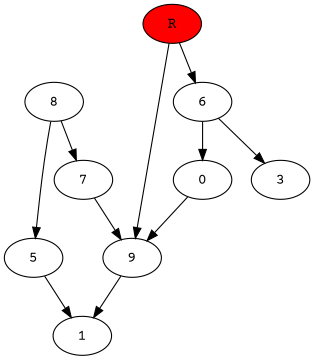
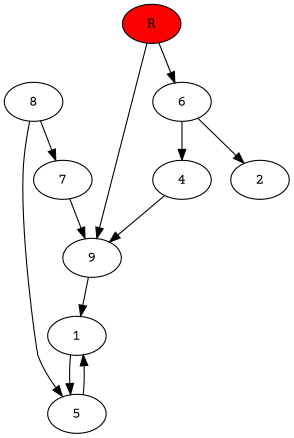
node "0": label "0" -> "4"
node "3": label "3" -> "2"
edge "1" -> "5": added
